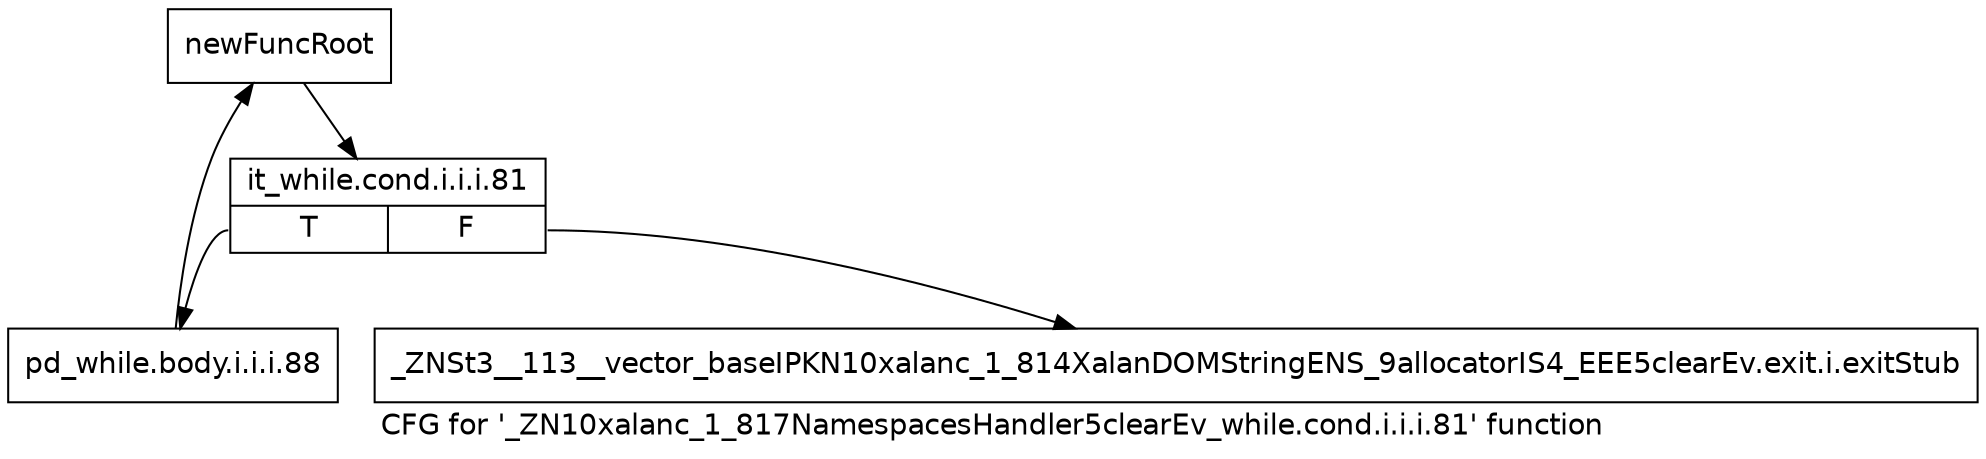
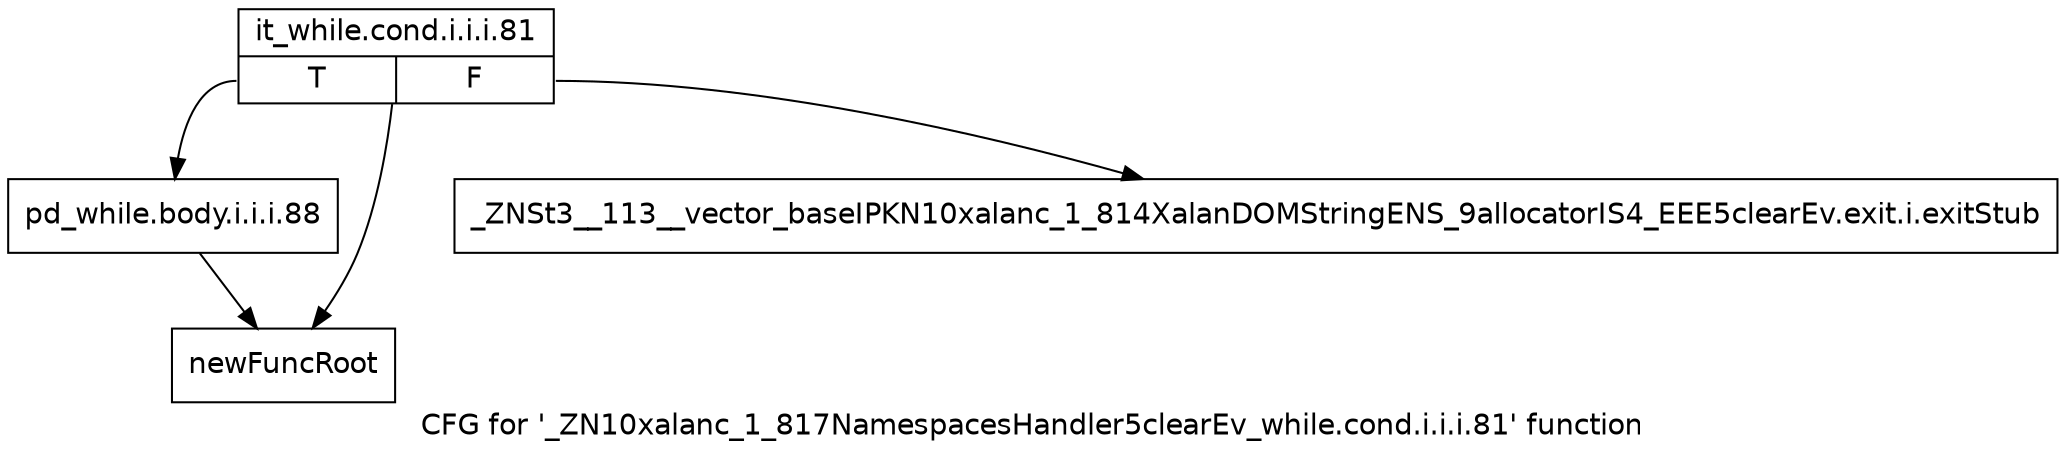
edge "newFuncRoot" -> "it_while.cond.i.i.i.81": reversed
